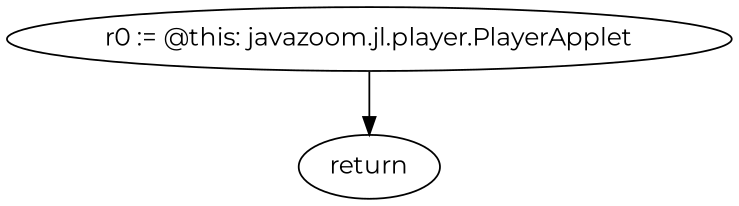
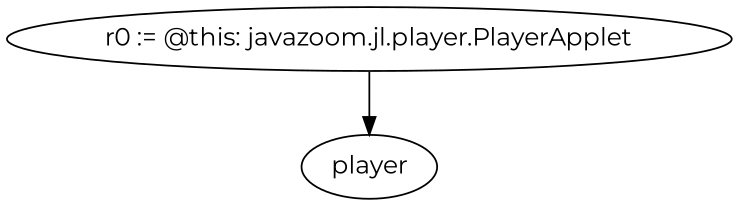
node "return": label "return" -> "player"
